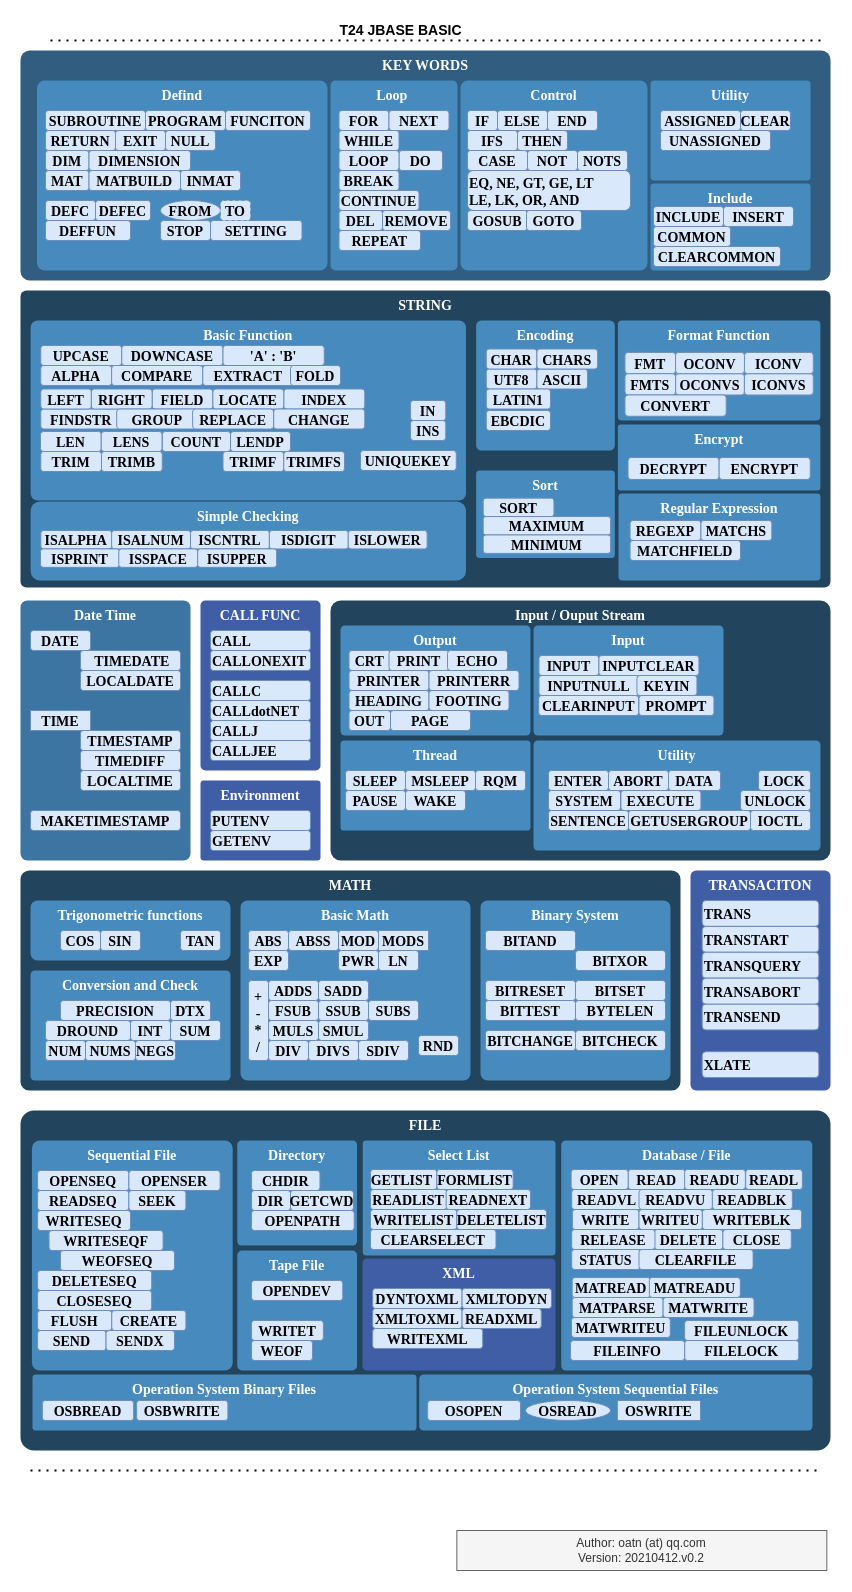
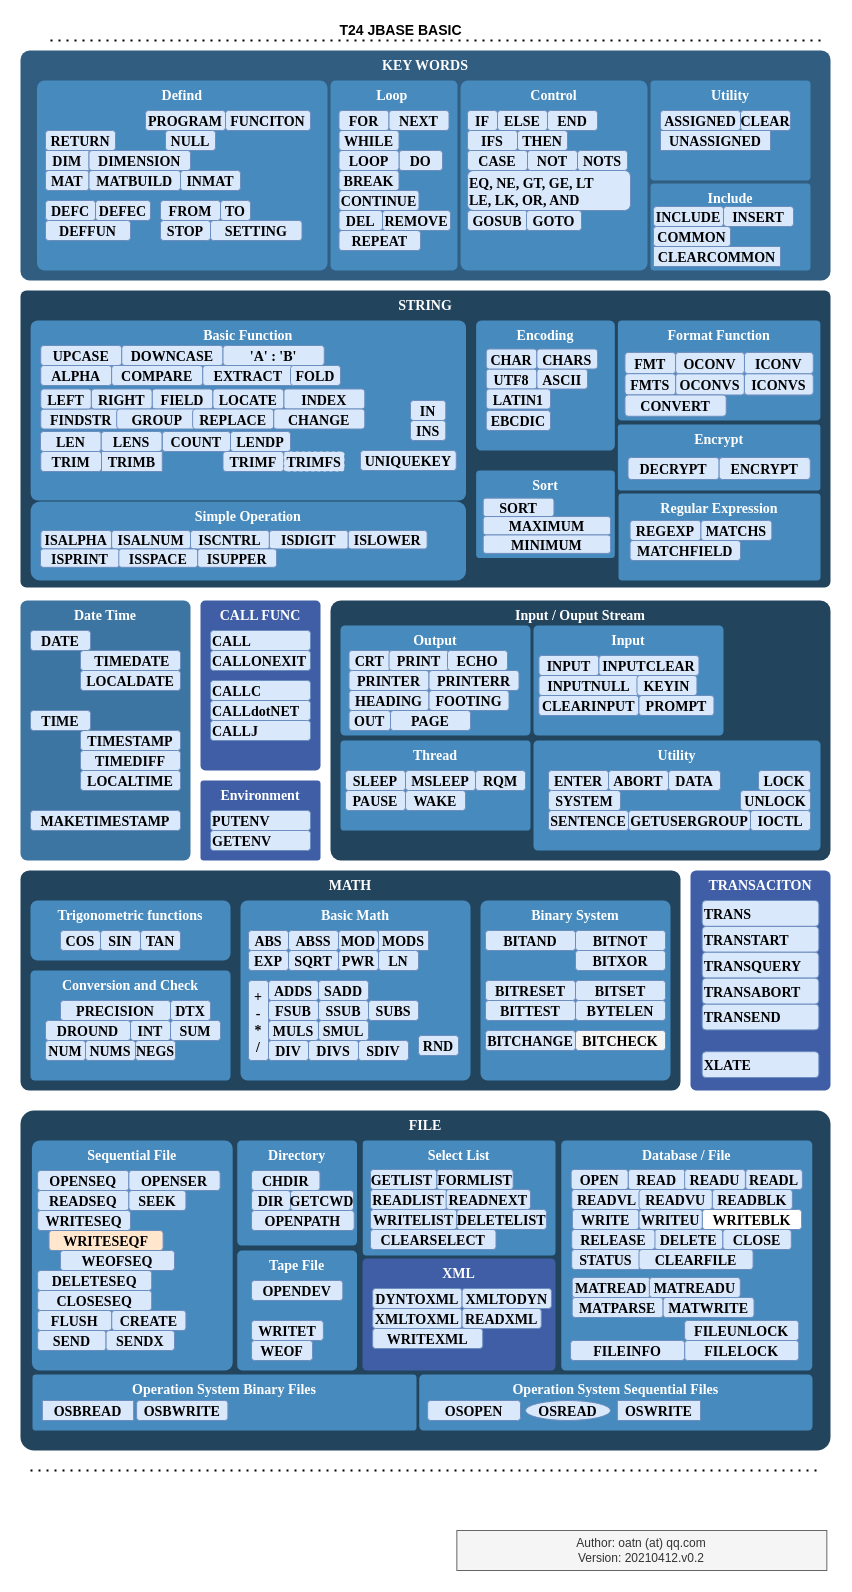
node "SUBROUTINE": removed
node "EXIT": removed
node "UNASSIGNED": shape rounded rectangle -> rectangle
node "DIM": shape rounded rectangle -> rectangle
node "FROM": shape ellipse -> rounded rectangle
node "TO": style dashed -> solid
node "CLEARCOMMON": shape rounded rectangle -> rectangle
node "TRIMB": shape rounded rectangle -> rectangle
node "TRIMFS": style solid -> dashed
node "Simple Checking": label "Simple Checking" -> "Simple Operation"
node "TIME": shape rectangle -> rounded rectangle
node "CALLJEE": removed
node "EXECUTE": removed
node "TAN": moved (201, 941) -> (161, 941)
node "BITNOT": added
node "SQRT": added
node "BITCHECK": fillcolor #dae8fc -> #f5f5f5
node "WRITEBLK": fillcolor #dae8fc -> #ffffff
node "WRITESEQF": fillcolor #dae8fc -> #ffe6cc
node "MATWRITEU": removed
node "OSBREAD": shape rounded rectangle -> rectangle
